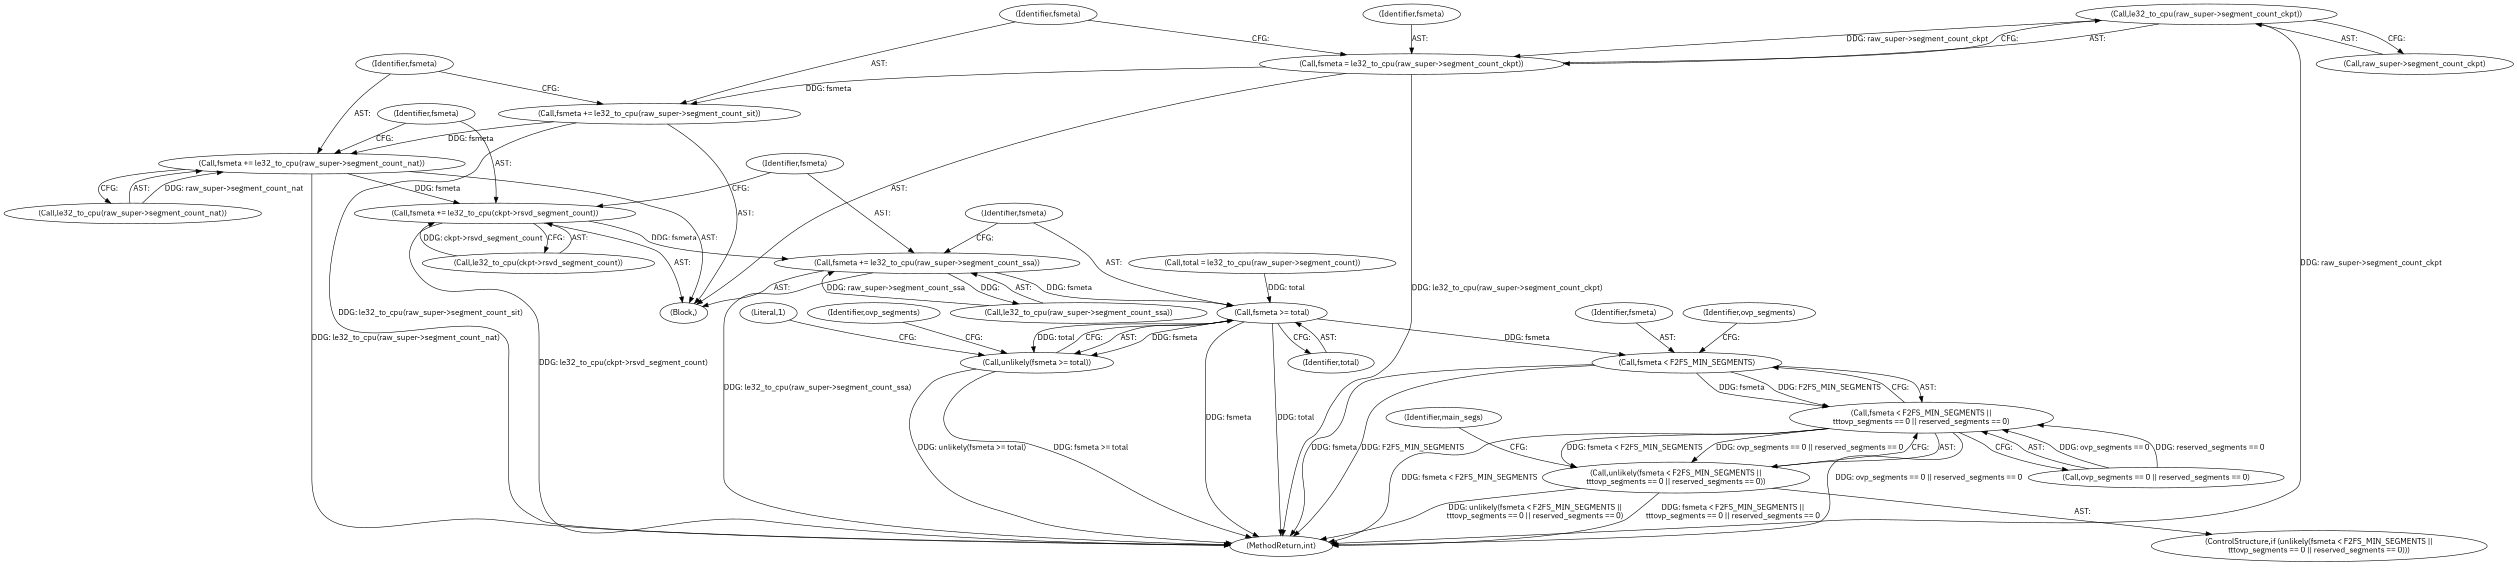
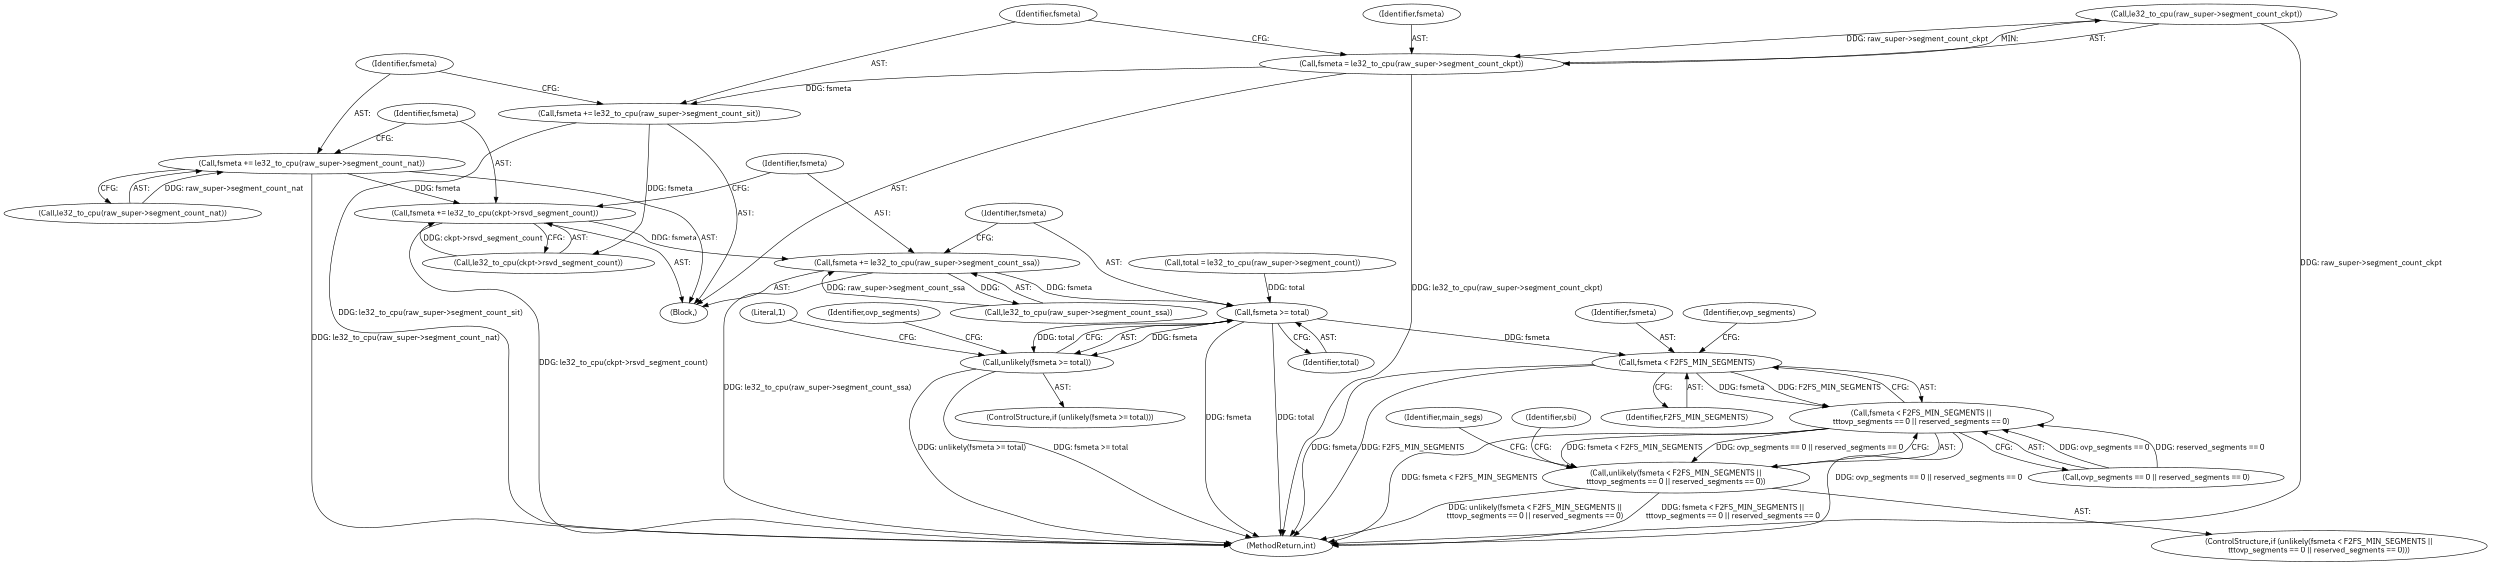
edge "(Call,fsmeta = le32_to_cpu(raw_super->segment_count_ckpt))" -> "(Call,le32_to_cpu(raw_super->segment_count_ckpt))": label "CFG: " -> "MIN: "
node "(Call,raw_super->segment_count_ckpt)": removed
edge "(Call,fsmeta += le32_to_cpu(raw_super->segment_count_sit))" -> "(Call,fsmeta += le32_to_cpu(raw_super->segment_count_nat))": now "(Call,fsmeta += le32_to_cpu(raw_super->segment_count_sit))" -> "(Call,le32_to_cpu(ckpt->rsvd_segment_count))"
node "(ControlStructure,if (unlikely(fsmeta >= total)))": added
node "(Identifier,sbi)": added
node "(Identifier,F2FS_MIN_SEGMENTS)": added
